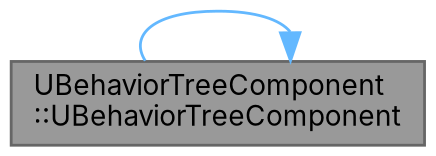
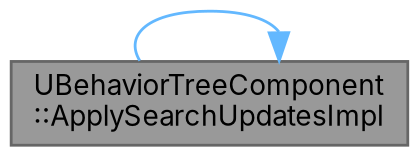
node "UBehaviorTreeComponent ::UBehaviorTreeComponent": label "UBehaviorTreeComponent ::UBehaviorTreeComponent" -> "UBehaviorTreeComponent ::ApplySearchUpdatesImpl"
